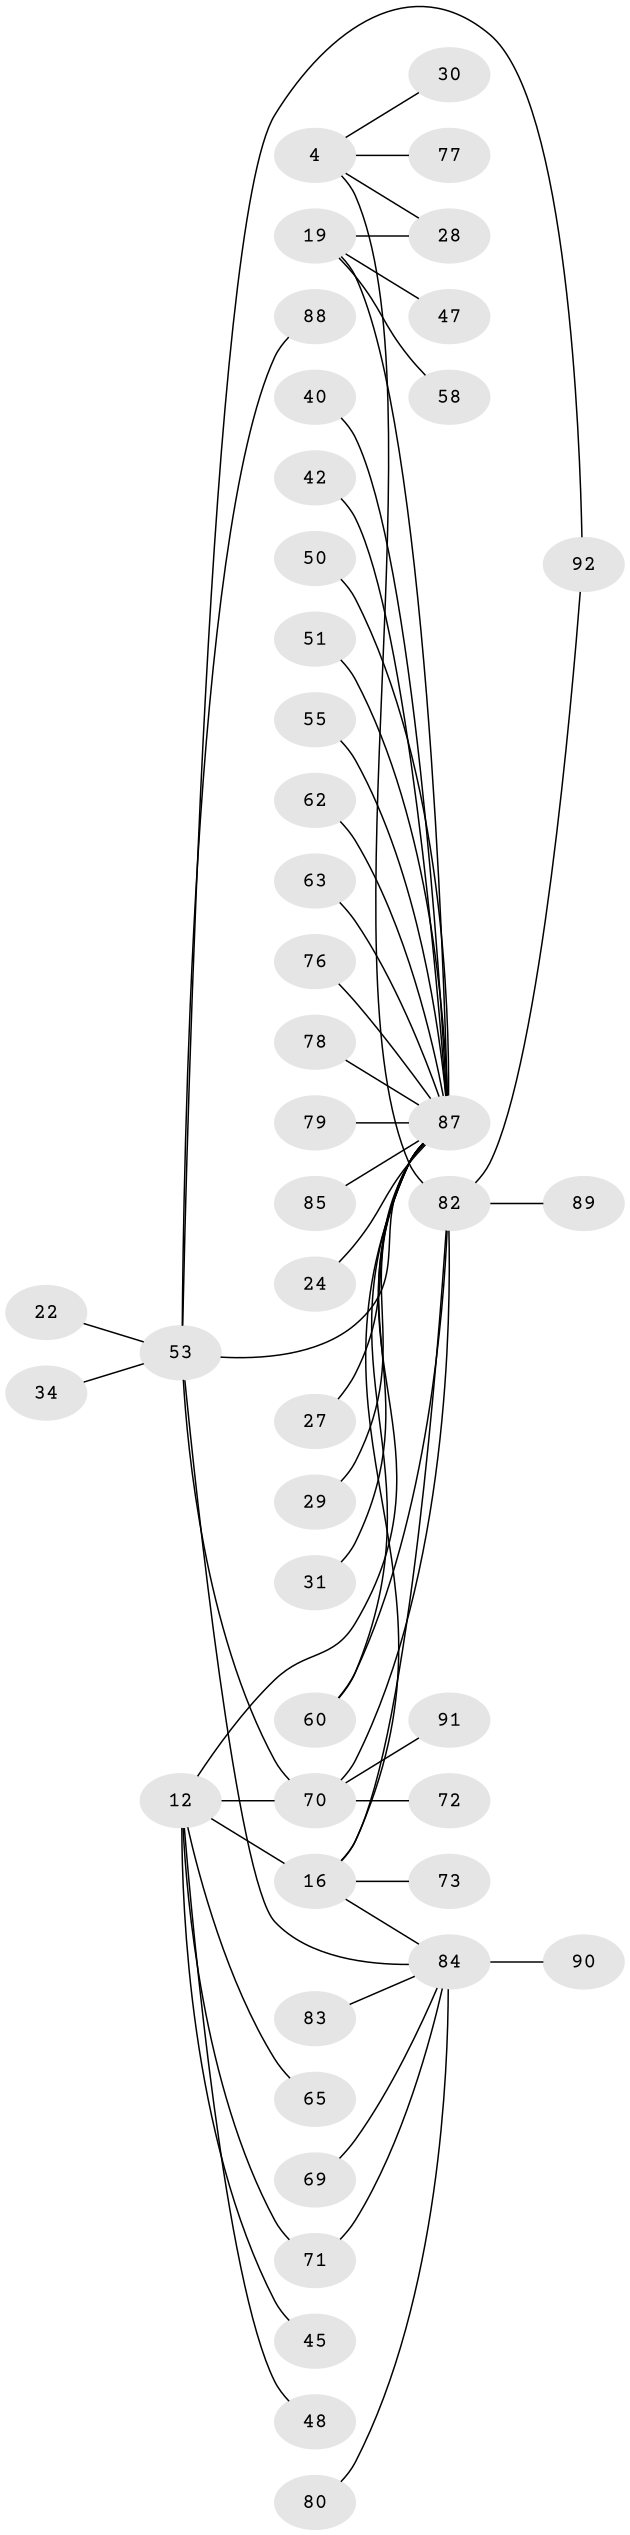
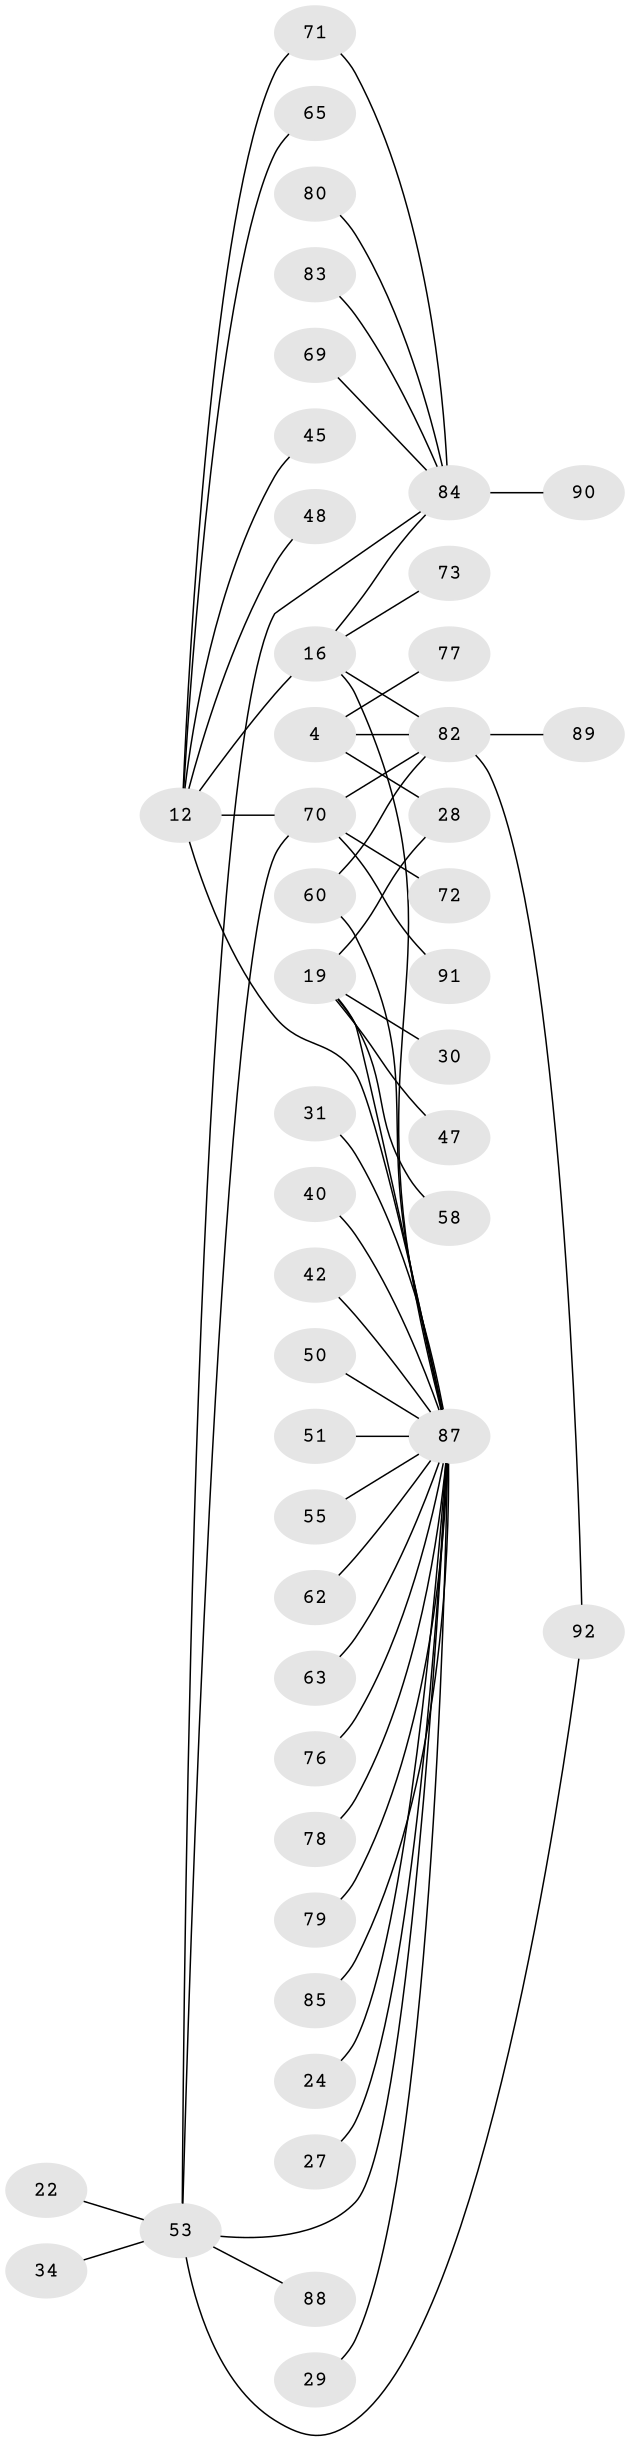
edge "30" -- "4": now "30" -- "19"
